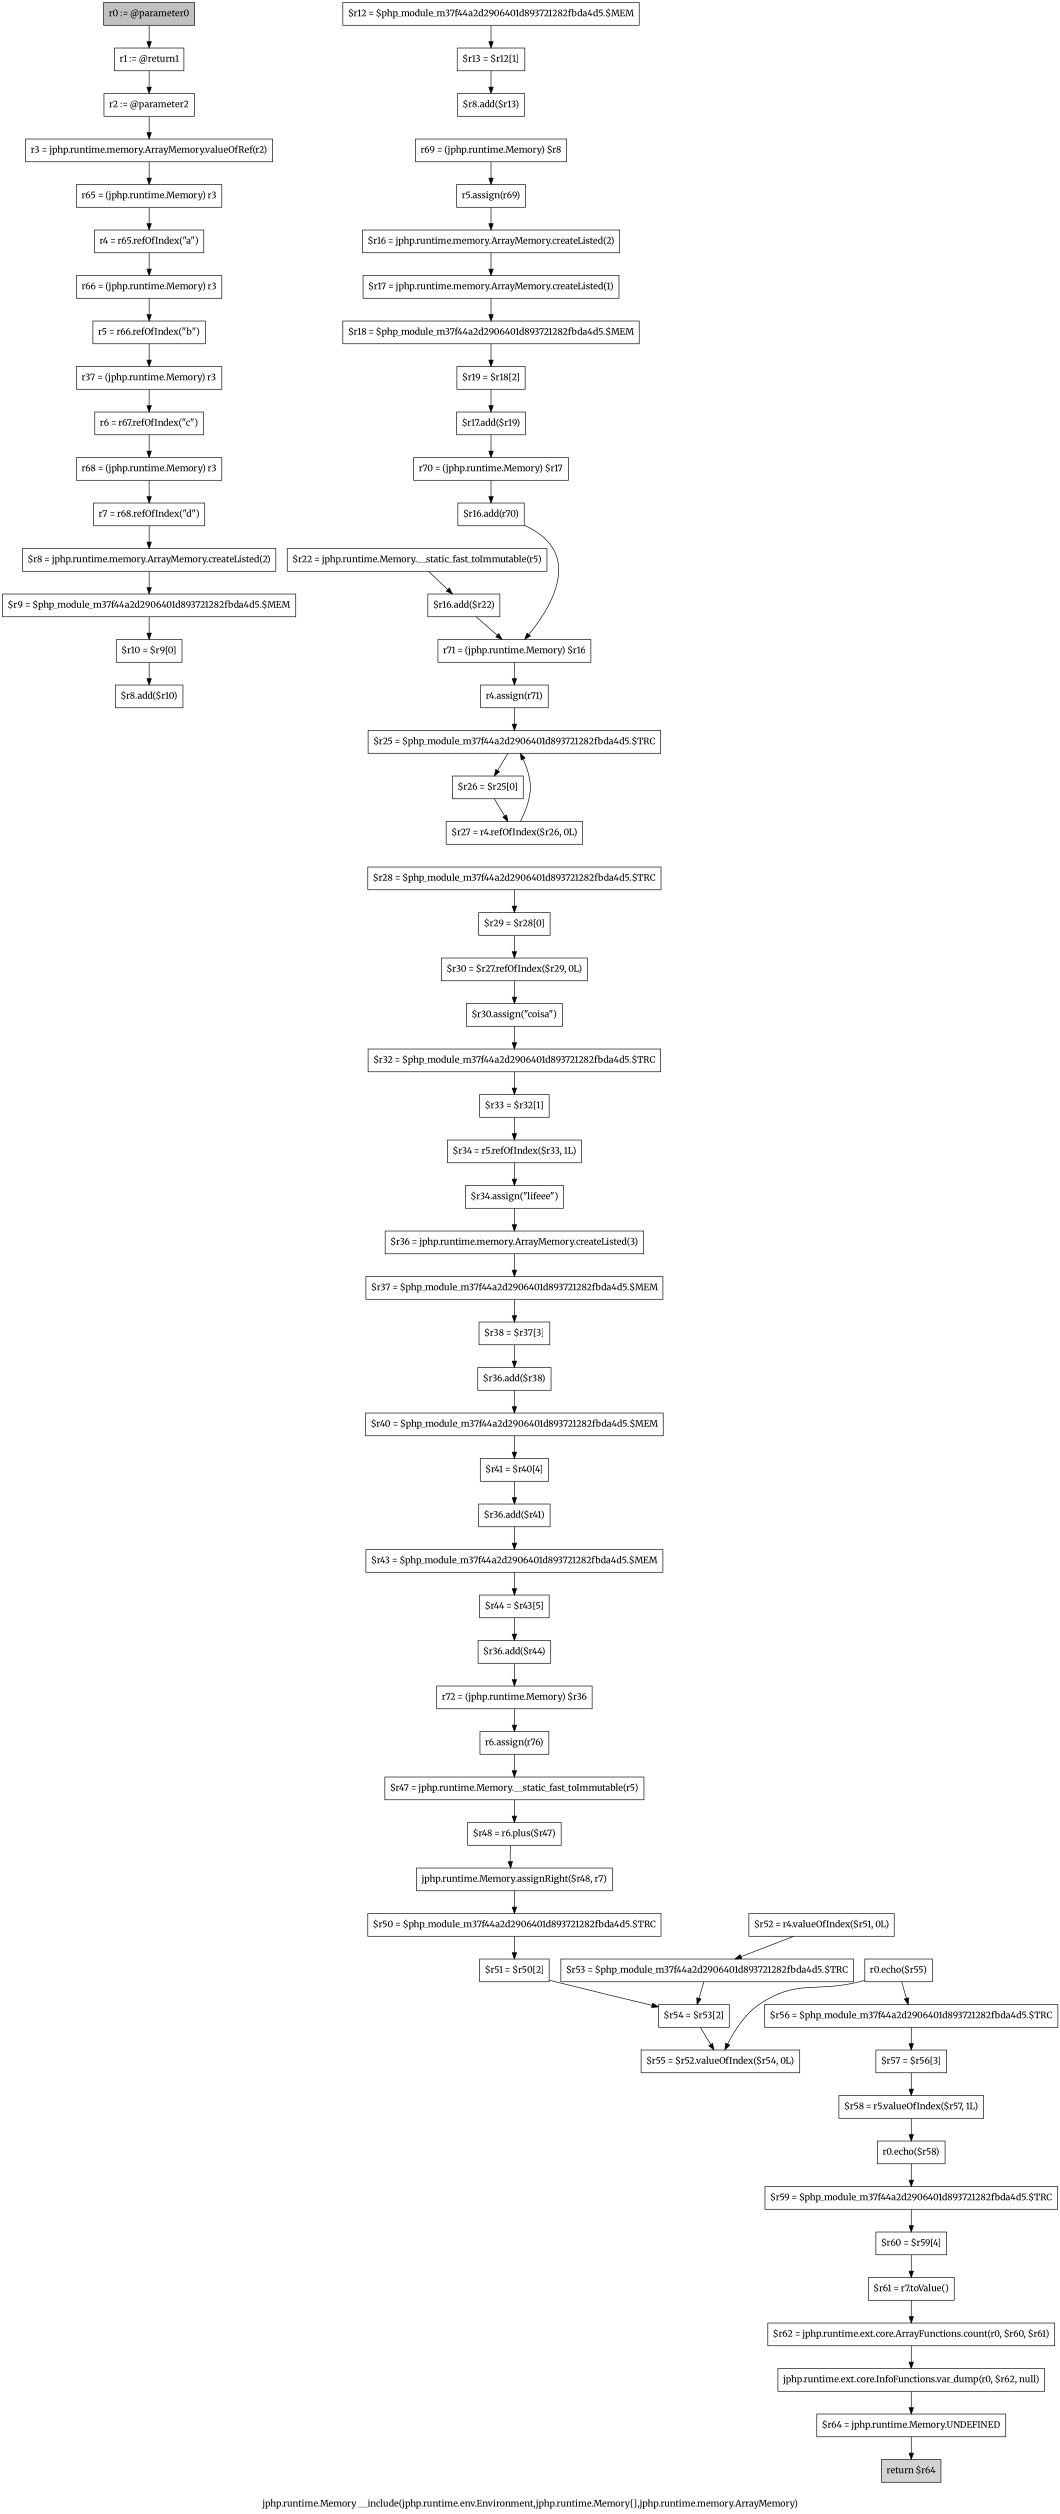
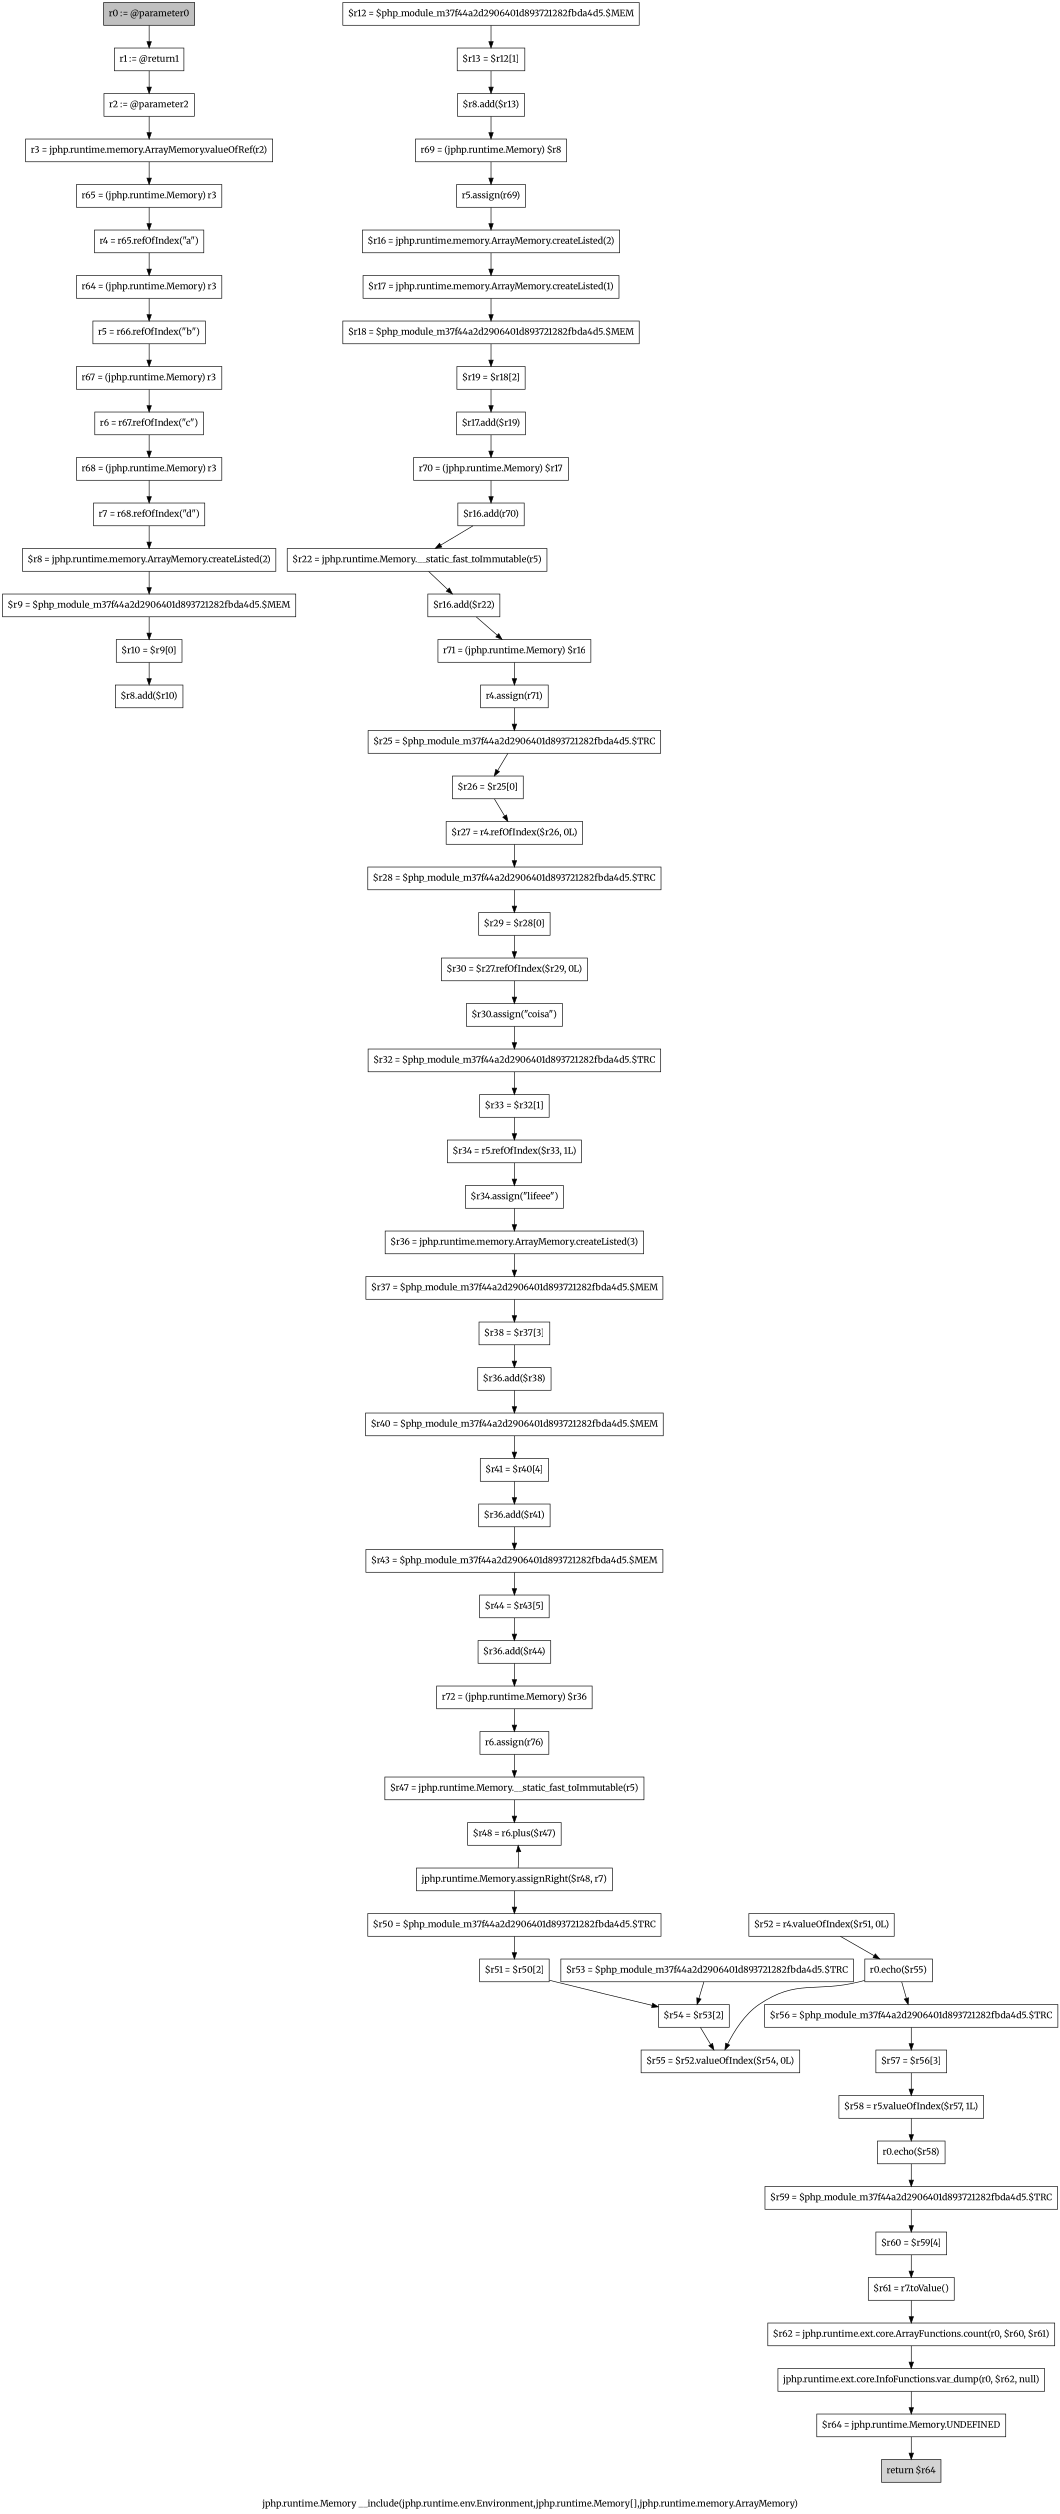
edge "$r8.add($r13)" -> "r69 = (jphp.runtime.Memory) $r8": added
node "r66 = (jphp.runtime.Memory) r3": label "r66 = (jphp.runtime.Memory) r3" -> "r64 = (jphp.runtime.Memory) r3"
node "r37 = (jphp.runtime.Memory) r3": label "r37 = (jphp.runtime.Memory) r3" -> "r67 = (jphp.runtime.Memory) r3"
edge "$r16.add(r70)" -> "r71 = (jphp.runtime.Memory) $r16": now "$r16.add(r70)" -> "$r22 = jphp.runtime.Memory.__static_fast_toImmutable(r5)"
edge "$r27 = r4.refOfIndex($r26, 0L)" -> "$r25 = $php_module_m37f44a2d2906401d893721282fbda4d5.$TRC": now "$r27 = r4.refOfIndex($r26, 0L)" -> "$r28 = $php_module_m37f44a2d2906401d893721282fbda4d5.$TRC"
edge "$r48 = r6.plus($r47)" -> "jphp.runtime.Memory.assignRight($r48, r7)": reversed
edge "$r52 = r4.valueOfIndex($r51, 0L)" -> "$r53 = $php_module_m37f44a2d2906401d893721282fbda4d5.$TRC": now "$r52 = r4.valueOfIndex($r51, 0L)" -> "r0.echo($r55)"
